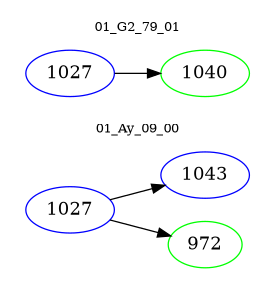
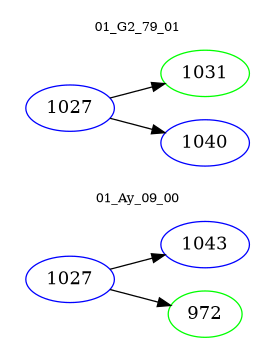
node "1040": color green -> blue
node "1031": added
